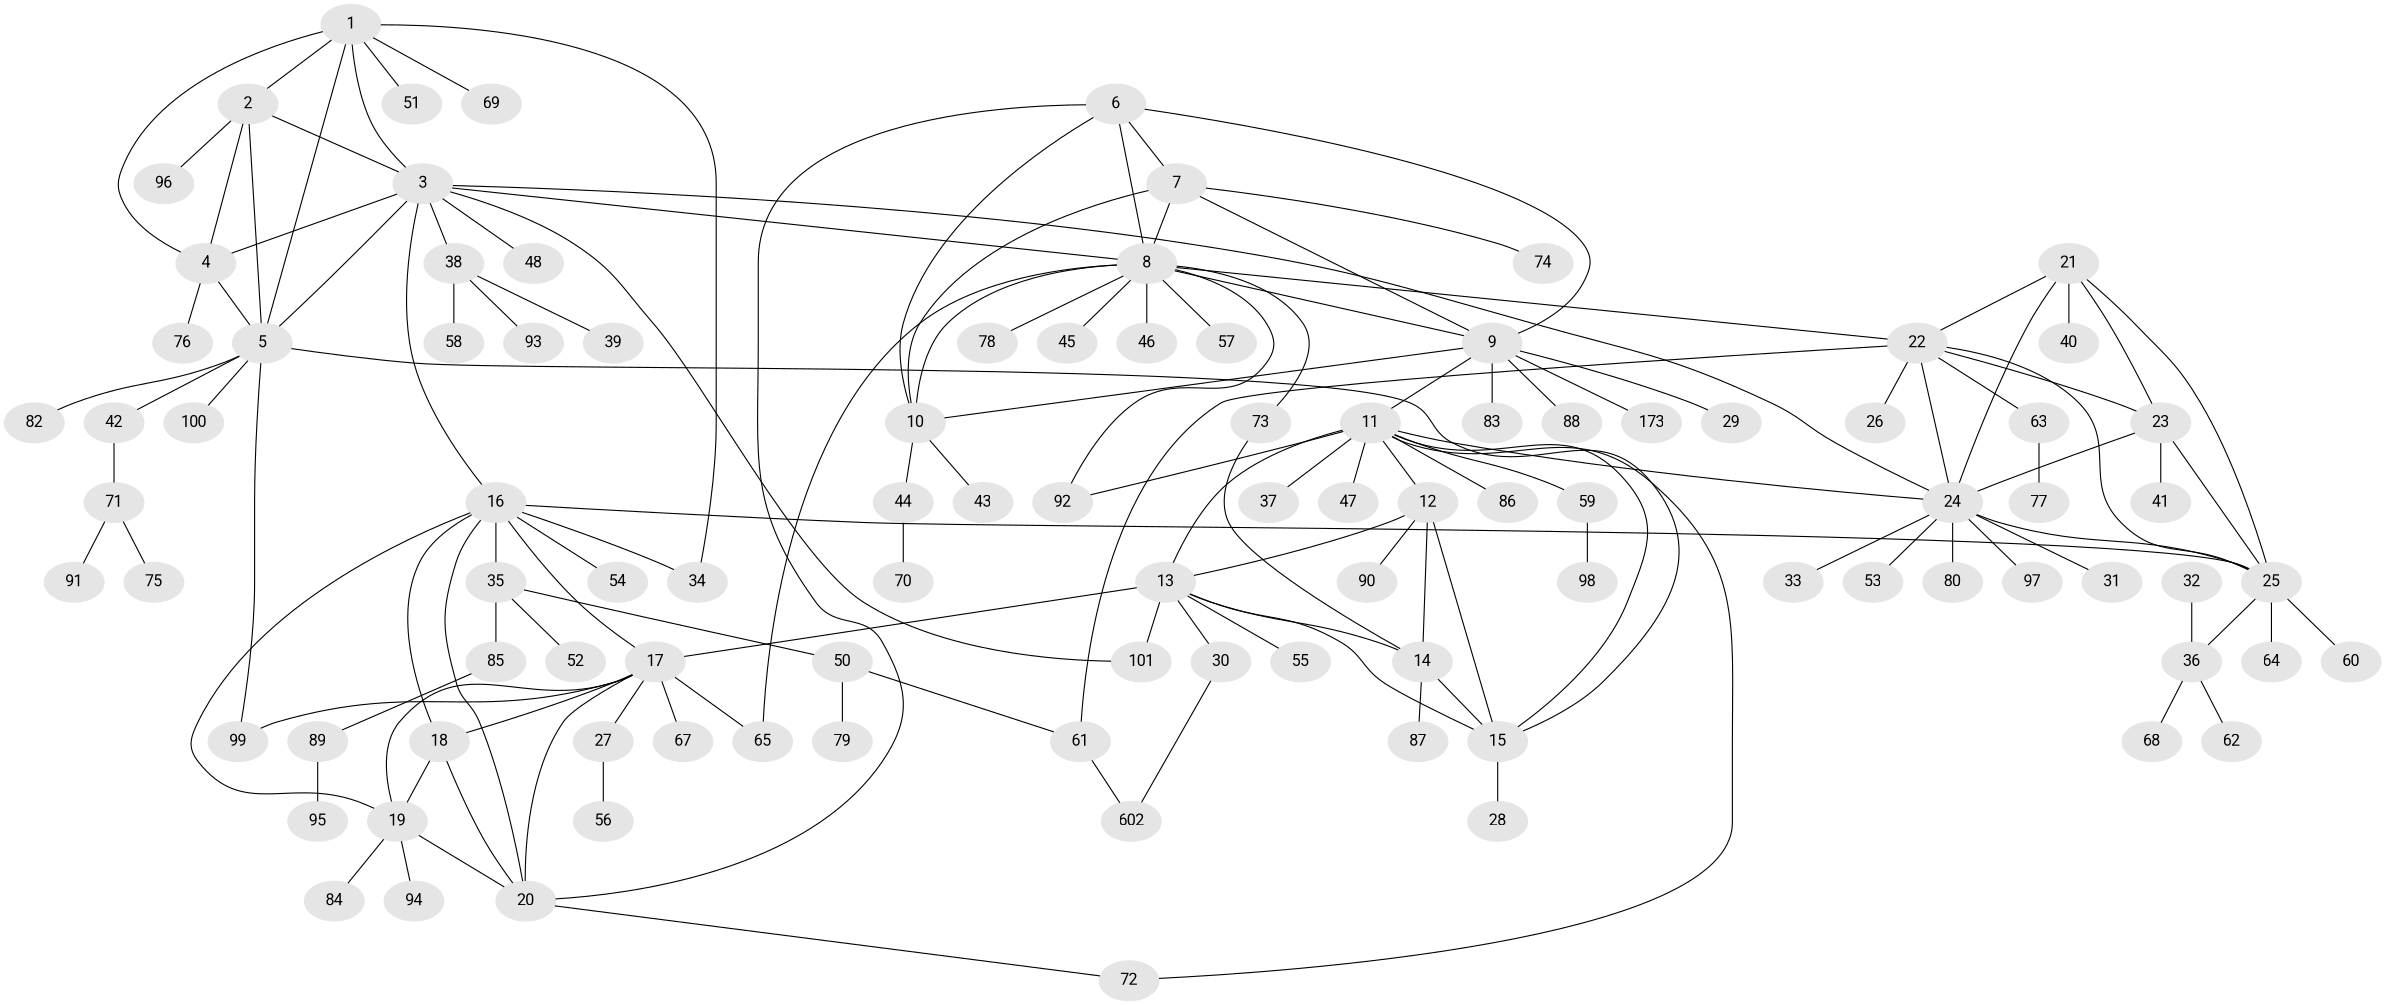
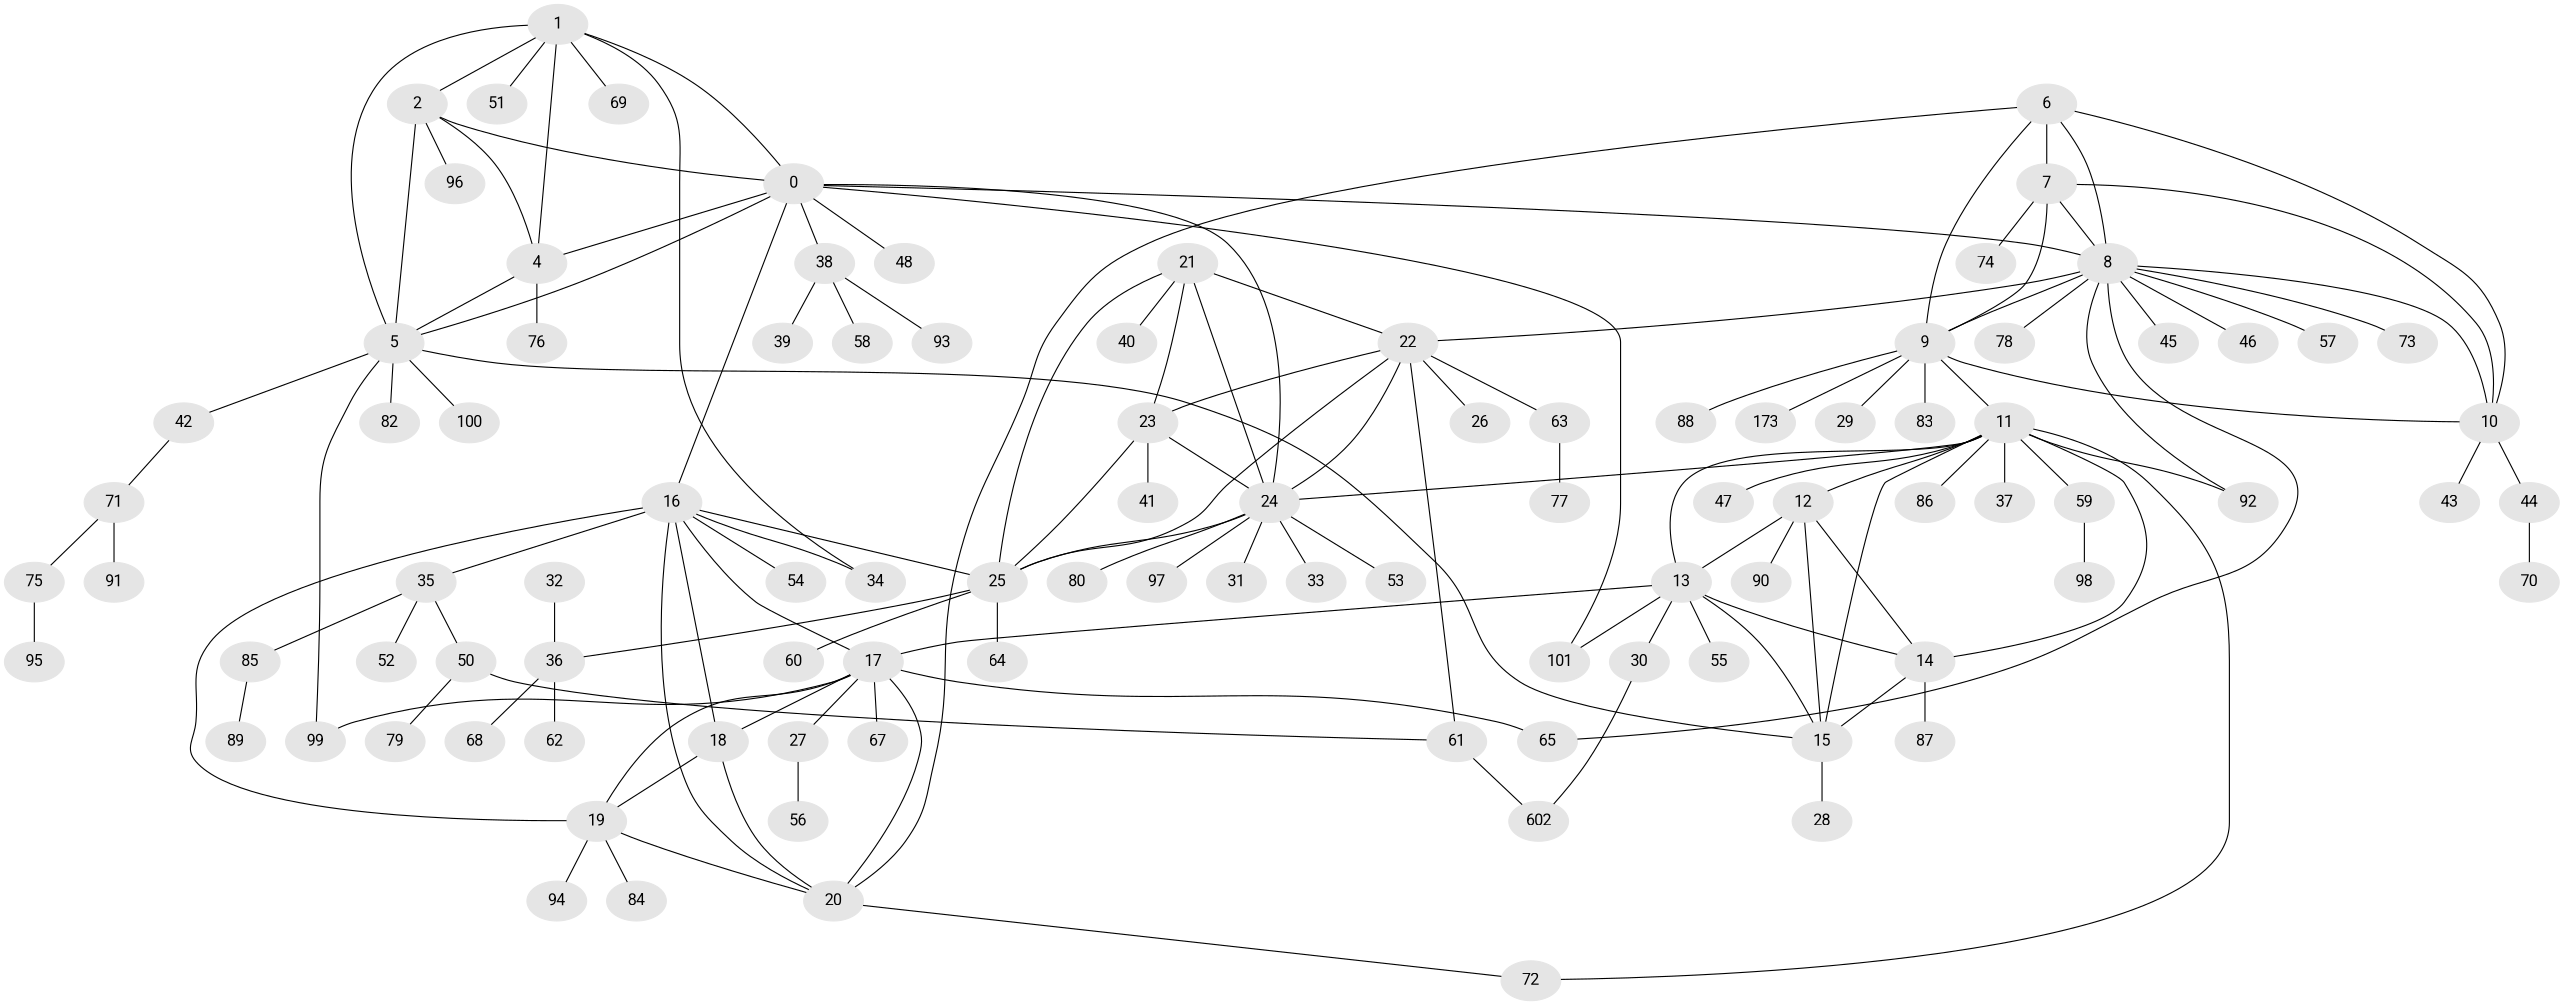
node "3": label "3" -> "0"
edge "73" -- "14": now "11" -- "14"
edge "89" -- "95": now "75" -- "95"
